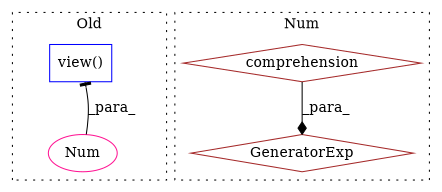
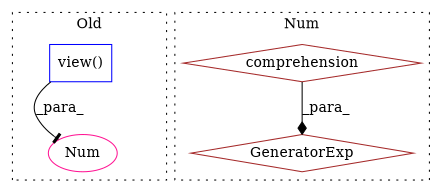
edge "Num" -> "view()": reversed
